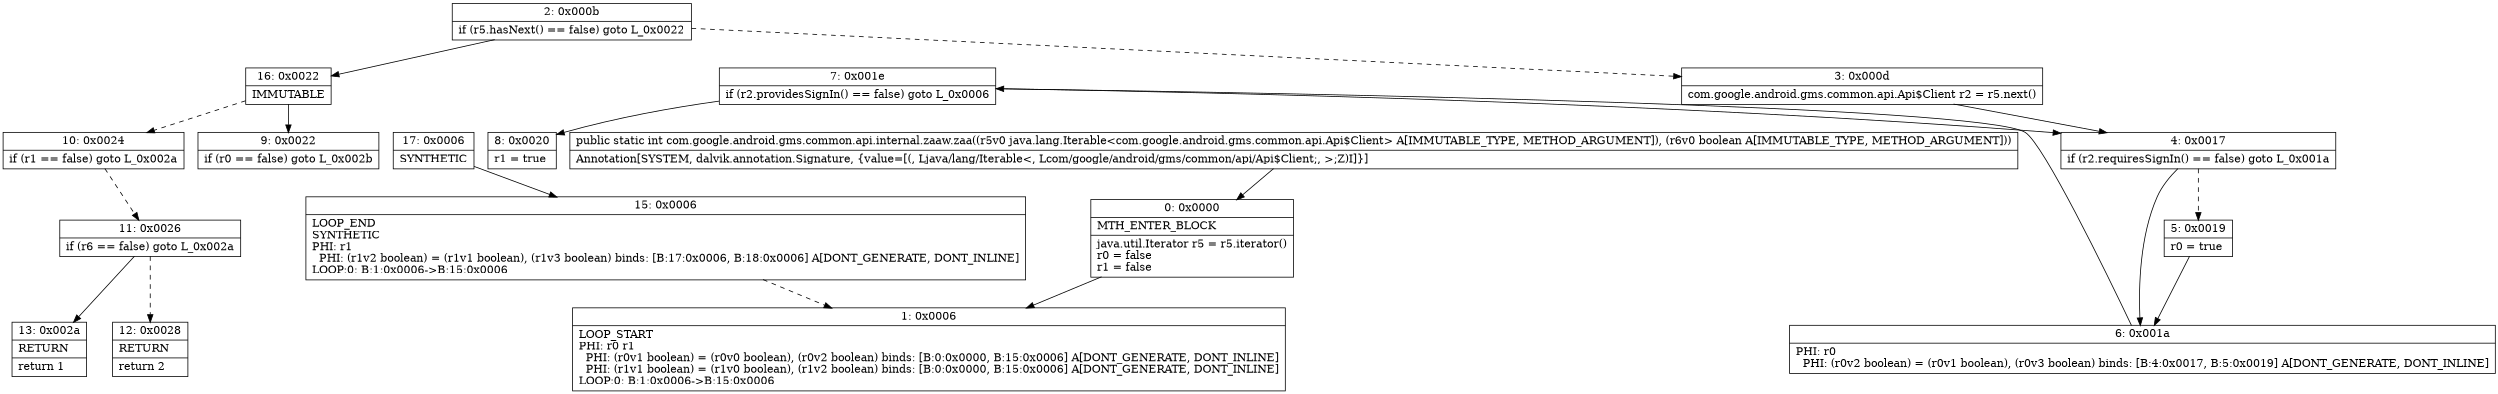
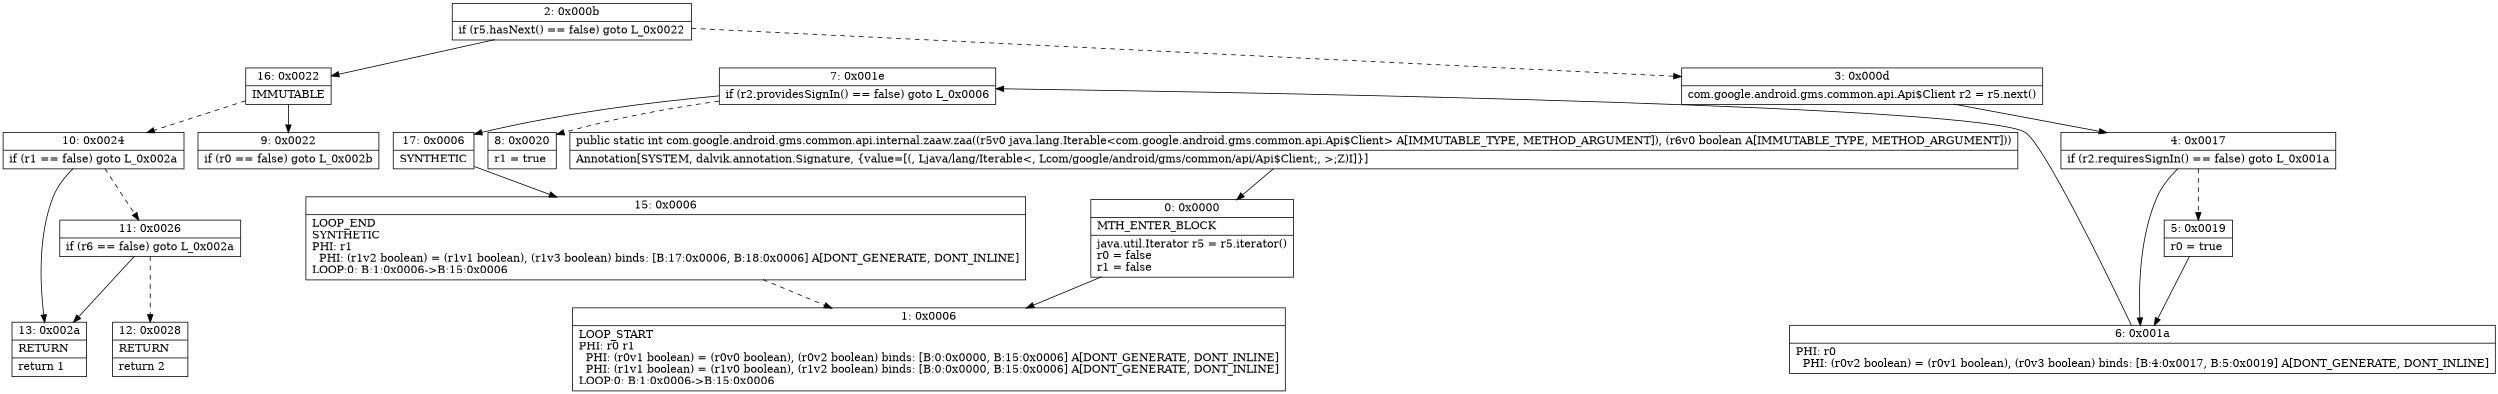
edge "7: 0x001e" -> "4: 0x0017": now "7: 0x001e" -> "17: 0x0006"
edge "7: 0x001e" -> "8: 0x0020": style solid -> dashed
edge "10: 0x0024" -> "13: 0x002a": added
